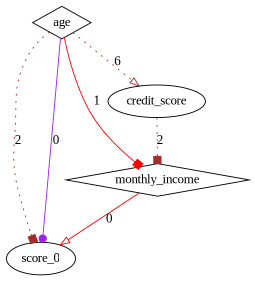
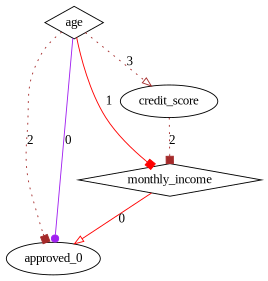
edge "age" -> "credit_score": label "6" -> "3"
node "score_0": label "score_0" -> "approved_0"
